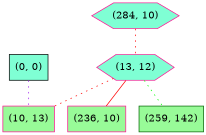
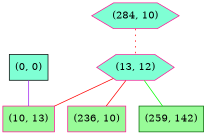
edge "(13, 12)" -- "(10, 13)": style dotted -> solid
edge "(0, 0)" -- "(10, 13)": style dotted -> solid
edge "(13, 12)" -- "(259, 142)": style dotted -> solid
